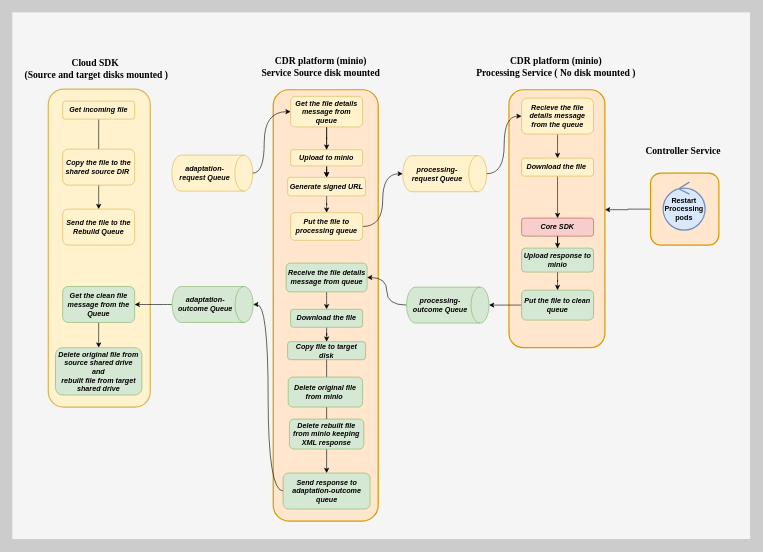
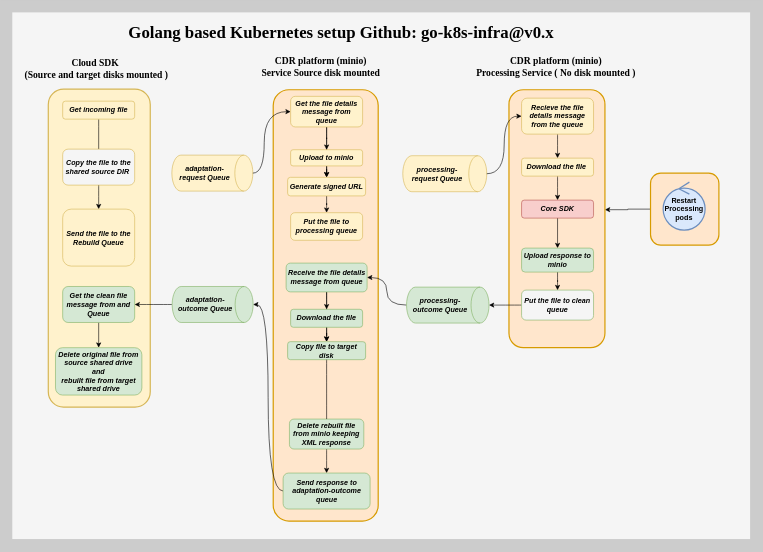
node "Golang based Kubernetes setup Github: go-k8s-infra@v0.x": added
node "Controller Service": removed
node "Copy the file to the shared source DIR": fillcolor #fff2cc -> #f5f5f5
edge "Put the file to processing queue" -> "processing-request Queue": removed
node "Send the file to the Rebuild Queue": size 72x36 -> 72x57
node "Core SDK": moved (558, 227) -> (558, 209)
node "Get the clean file message from the Queue": label "Get the clean file message from the Queue" -> "Get the clean file message from and Queue"
node "Put the file to clean queue": fillcolor #d5e8d4 -> #f5f5f5
edge "Receive the file details message from queue" -> "Copy file to target disk": added
node "Delete original file from minio": removed
